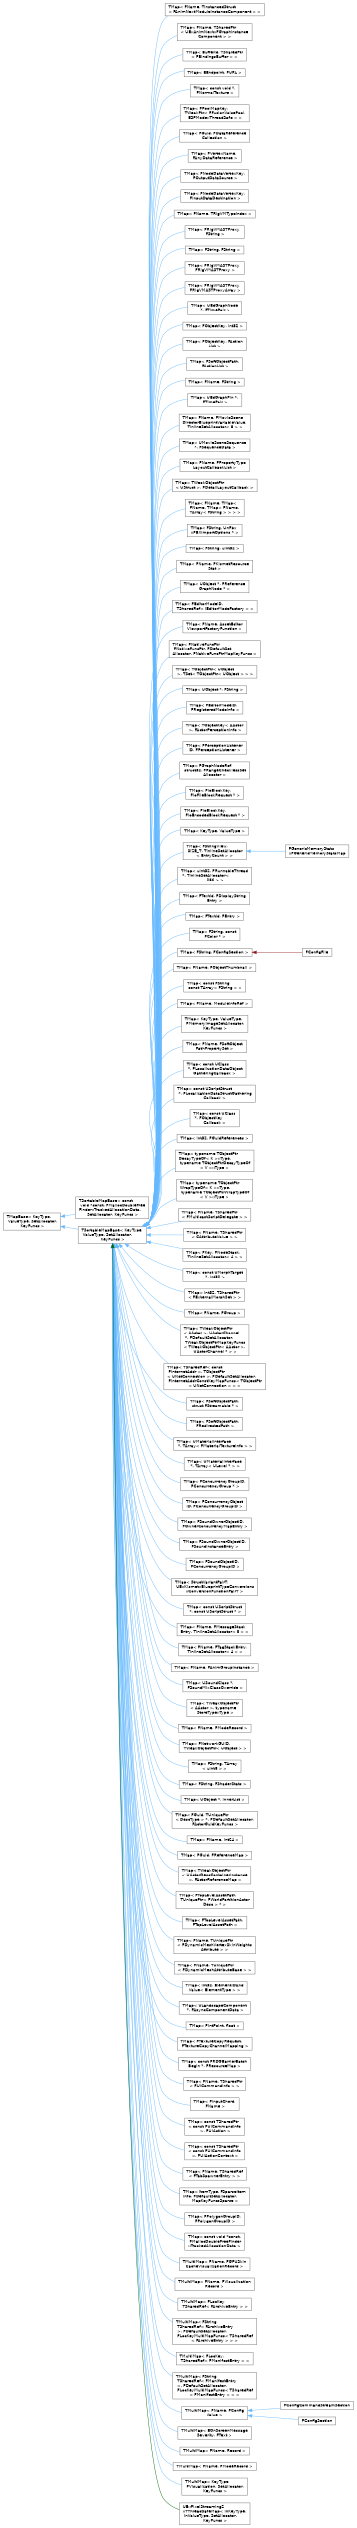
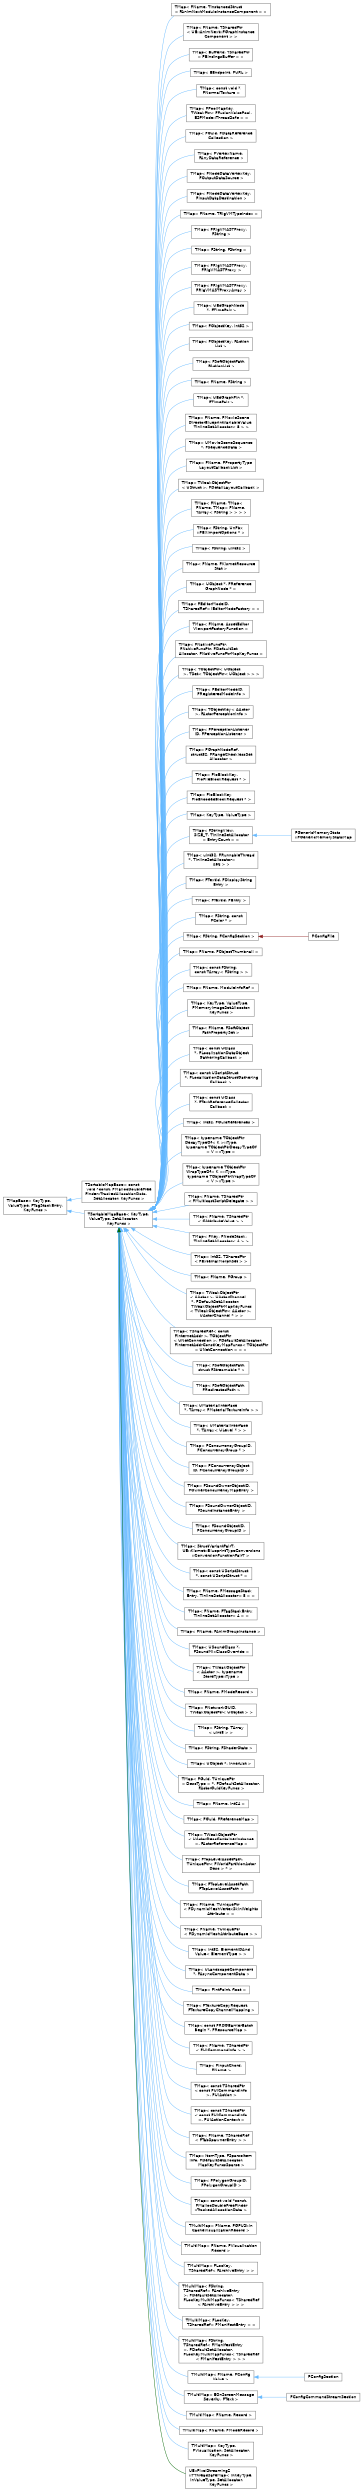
node "TMap< UObject *, FString >": removed
node "TMap< const UClass *, FObjectKey Callback >": label "TMap< const UClass *, FObjectKey Callback >" -> "TMap< const UClass *, FTextReferenceCollector Callback >"
node "TMapBase< KeyType, ValueType, SetAllocator, KeyFuncs >": label "TMapBase< KeyType, ValueType, SetAllocator, KeyFuncs >" -> "TMapBase< KeyType, ValueType, FTagStackEntry, KeyFuncs >"
node "TMap< const UMorphTarget *, int32 >": removed
edge "FConfigCommandStreamSection" -> "TMultiMap< FName, FConfig Value >": now "FConfigCommandStreamSection" -> "TMultiMap< EOnScreenMessage Severity, FText >"
